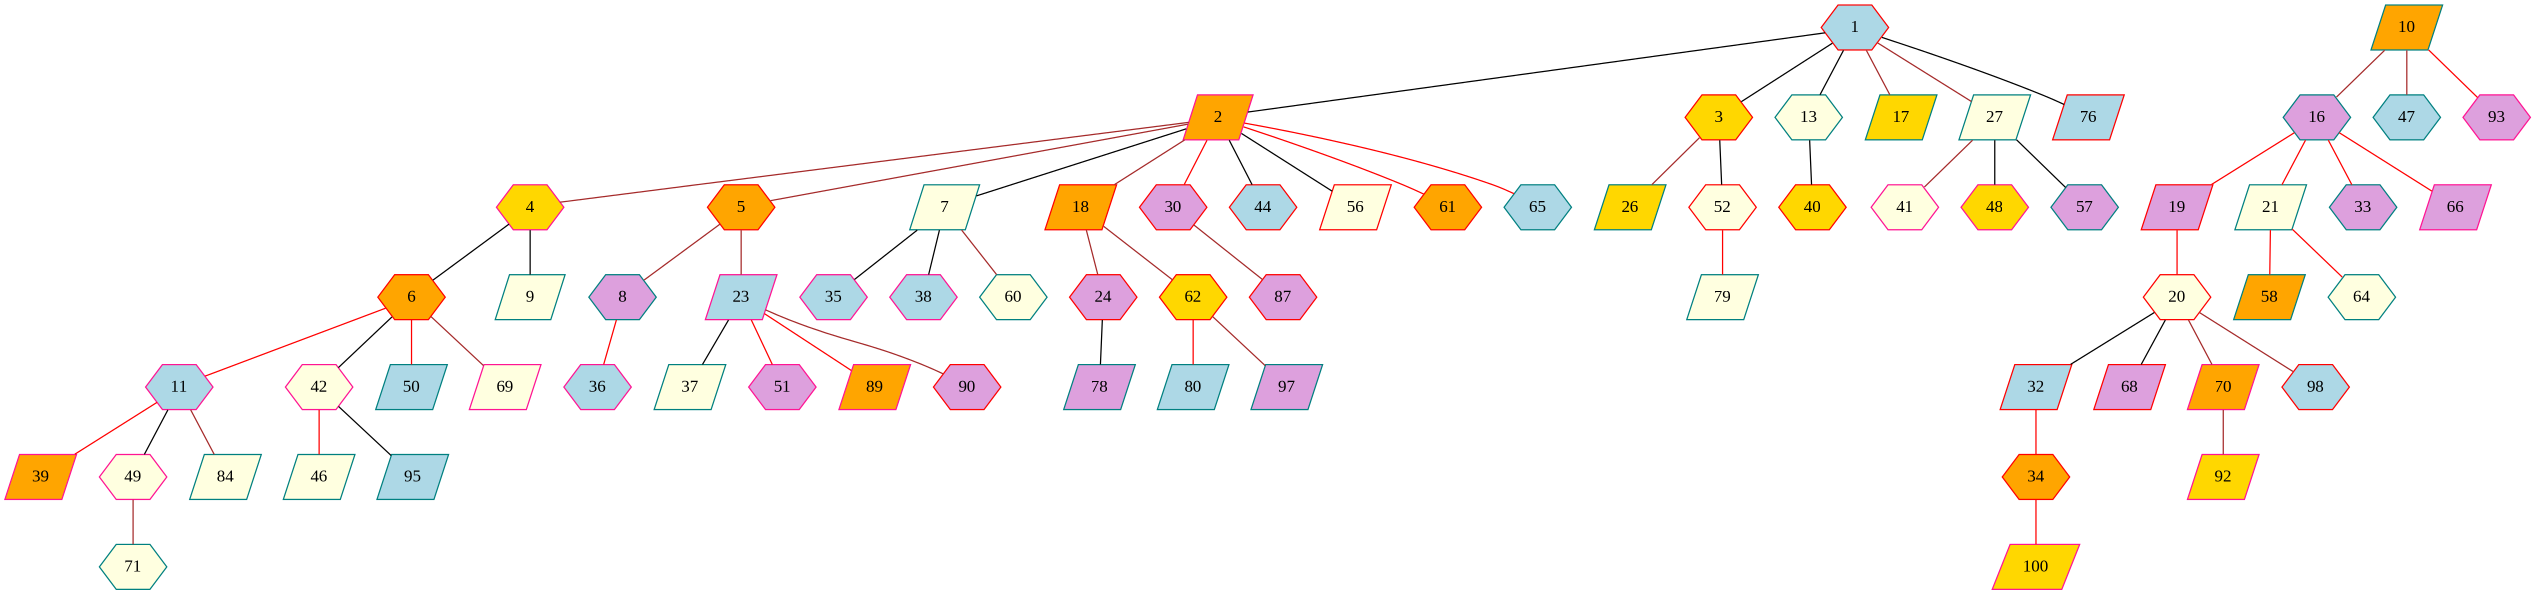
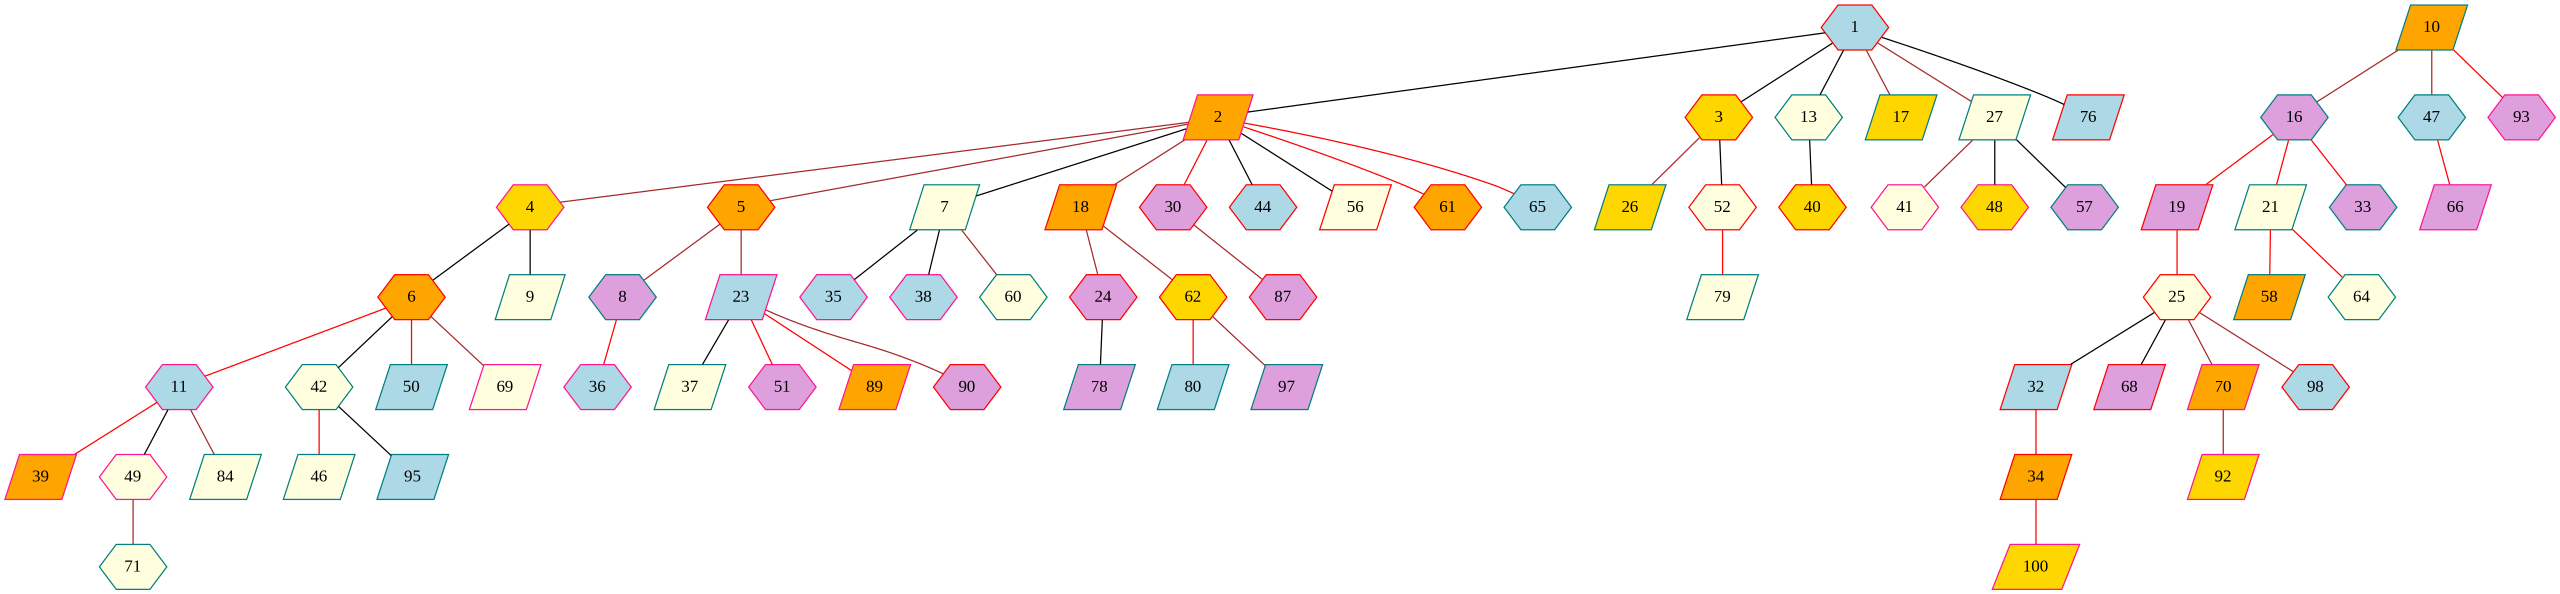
edge "16" -- "66": now "47" -- "66"
node "20": label "20" -> "25"
node "42": color deeppink -> teal
node "34": shape hexagon -> parallelogram
